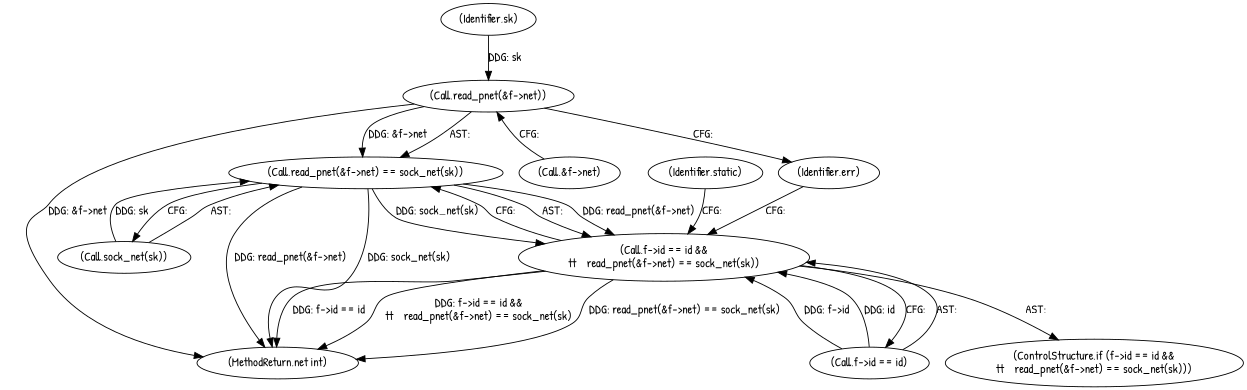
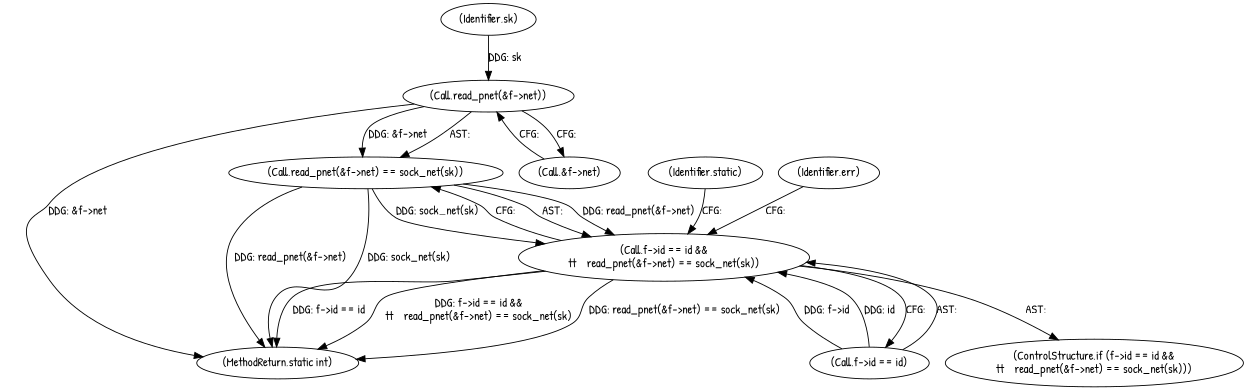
edge "(Call,read_pnet(&f->net))" -> "(Identifier,err)": now "(Call,read_pnet(&f->net))" -> "(Call,&f->net)"
node "(Call,sock_net(sk))": removed
node "(MethodReturn,net int)": label "(MethodReturn,net int)" -> "(MethodReturn,static int)"
